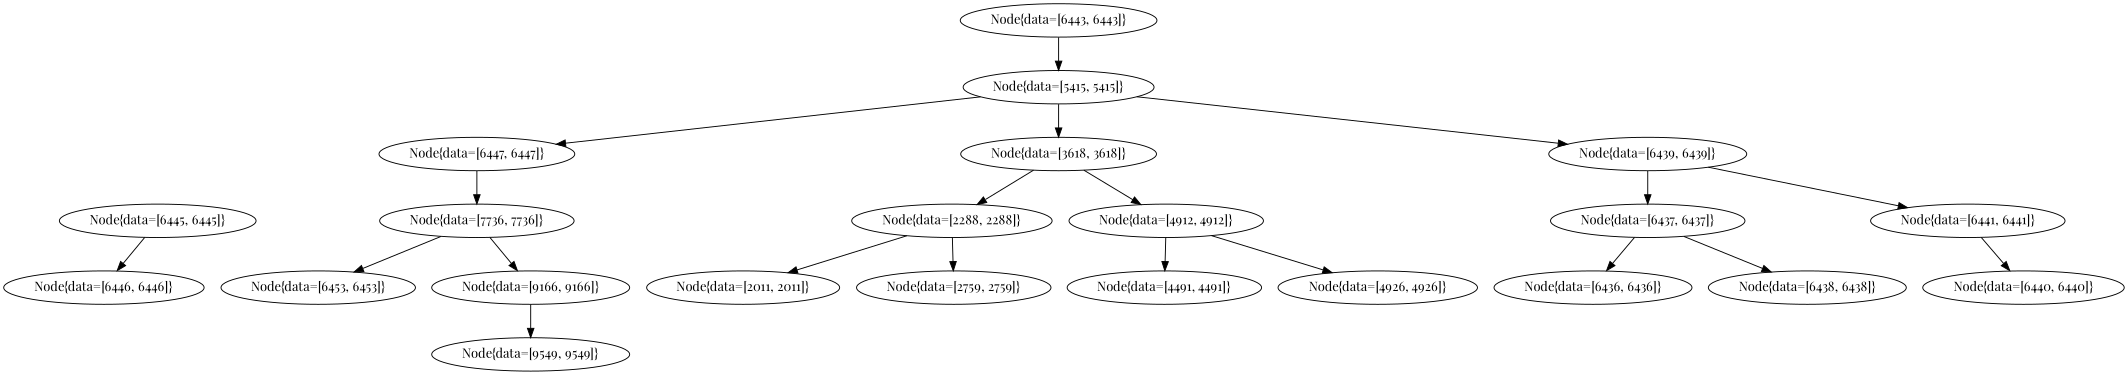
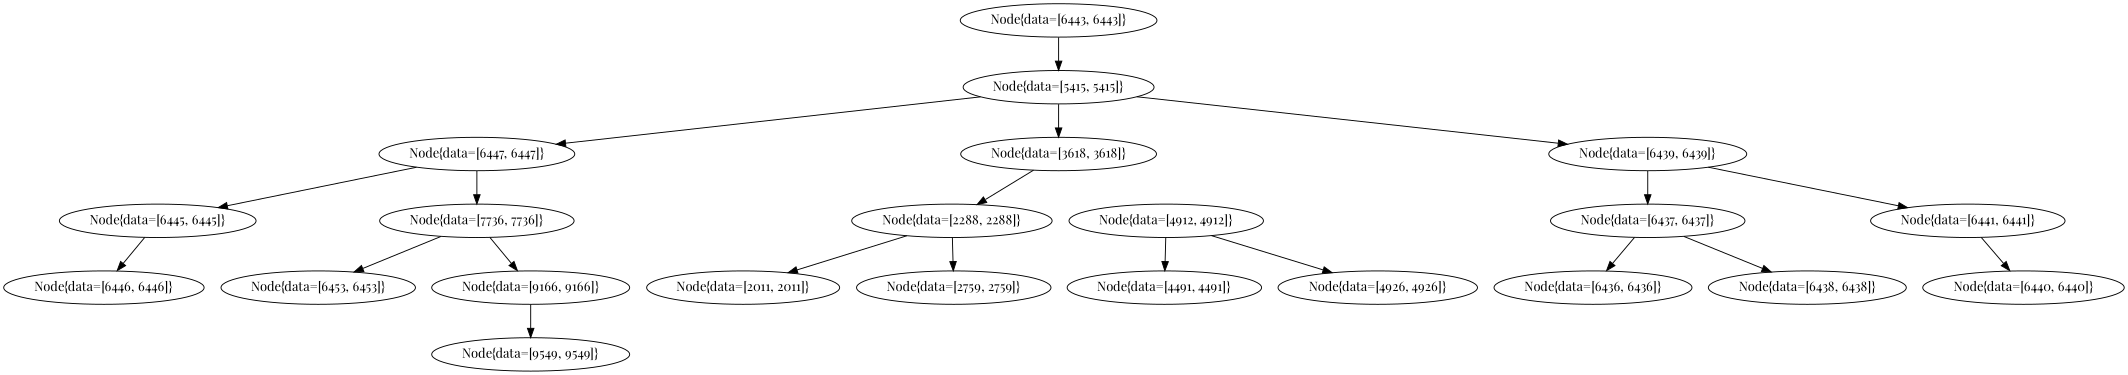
edge "Node{data=[3618, 3618]}" -> "Node{data=[4912, 4912]}": removed
edge "Node{data=[6447, 6447]}" -> "Node{data=[6445, 6445]}": added
